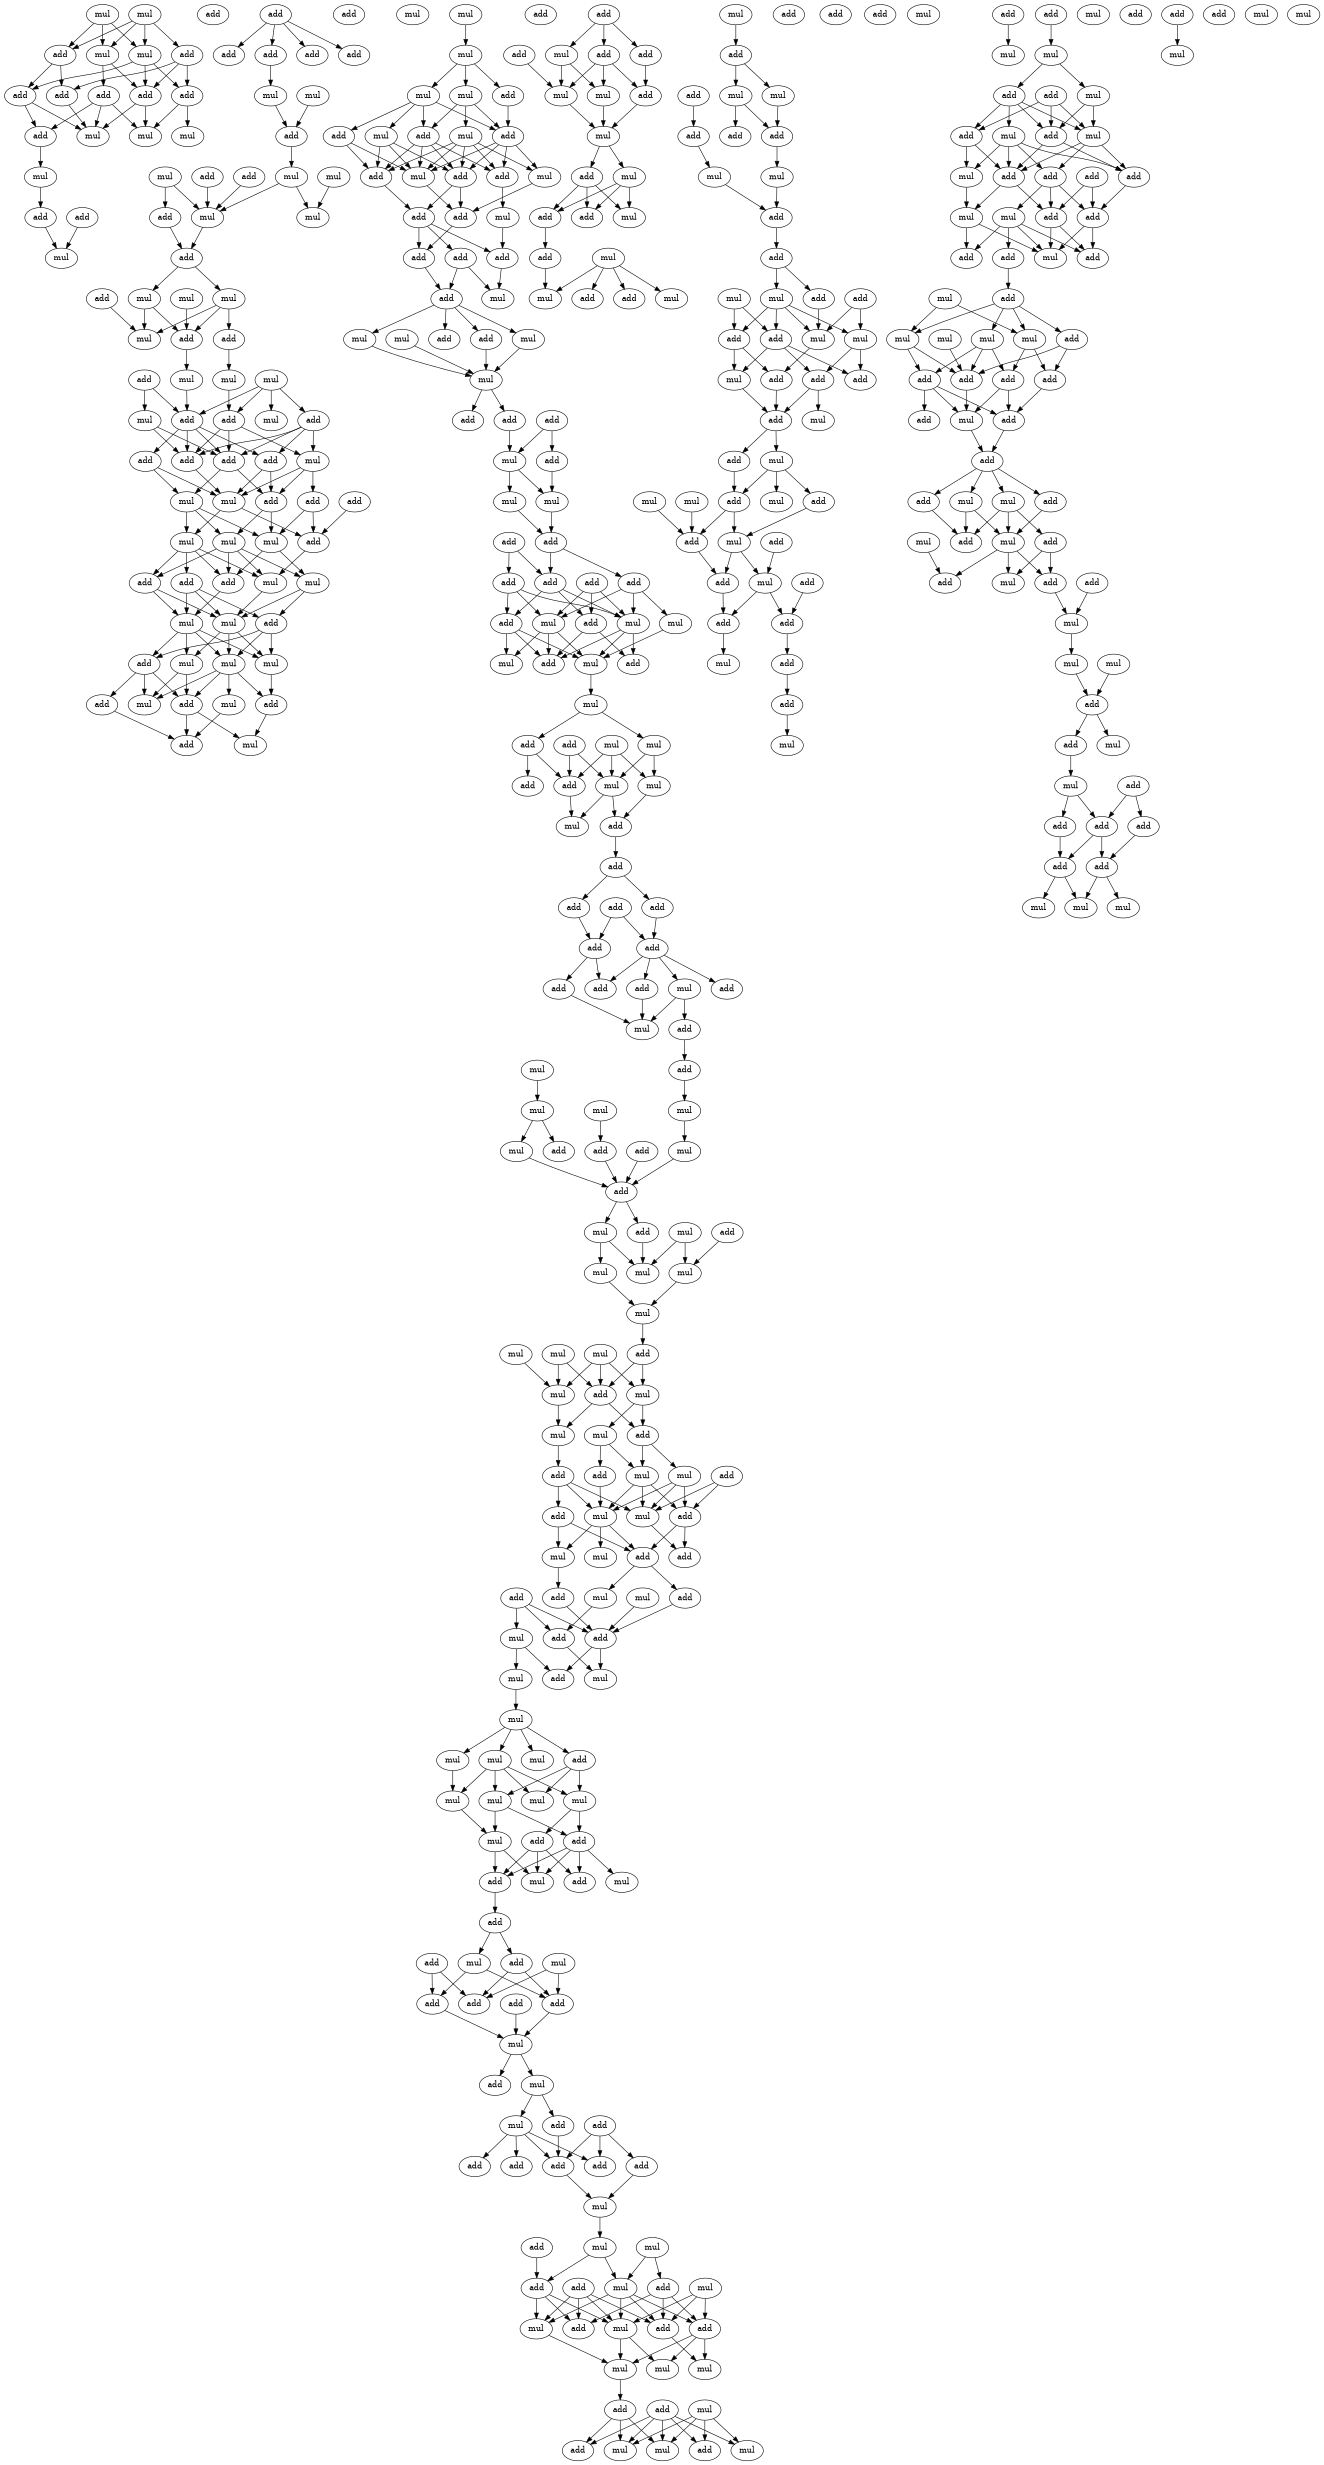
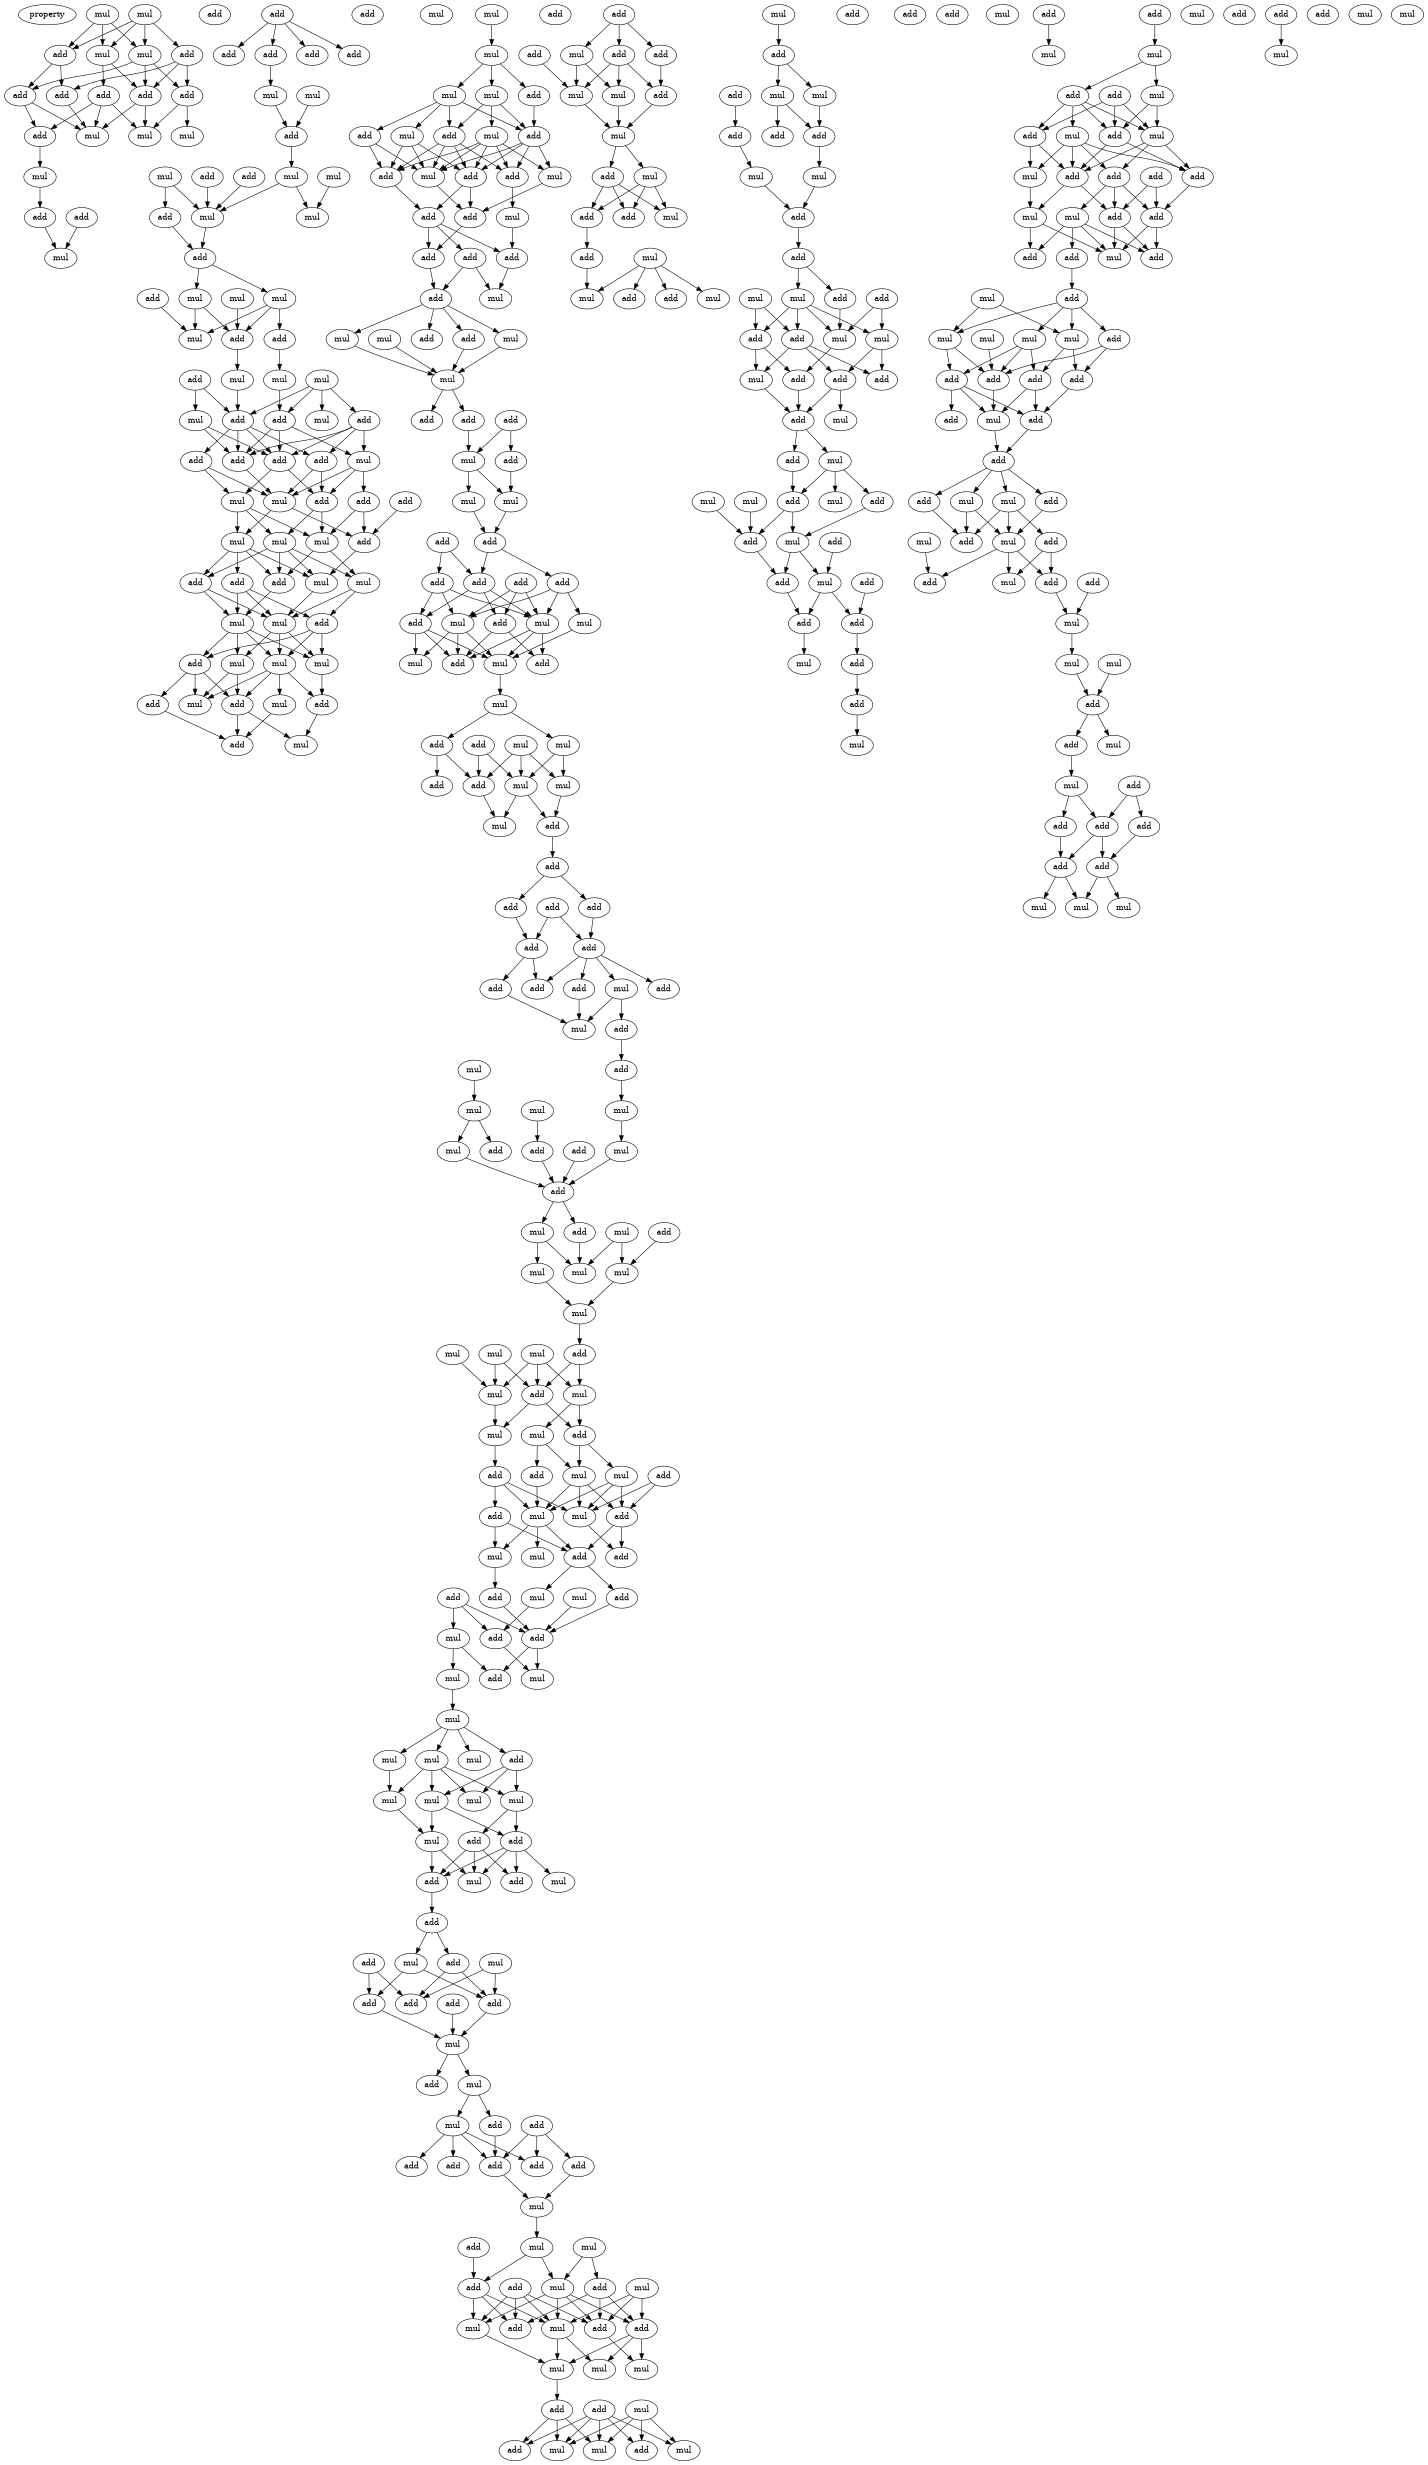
node "property": added
